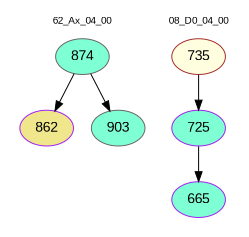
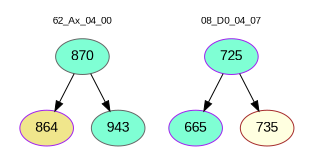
cluster "08_D0_04_00": label "08_D0_04_00" -> "08_D0_04_07"
node "874": label "874" -> "870"
edge "735" -> "725": reversed
node "862": label "862" -> "864"
node "903": label "903" -> "943"
